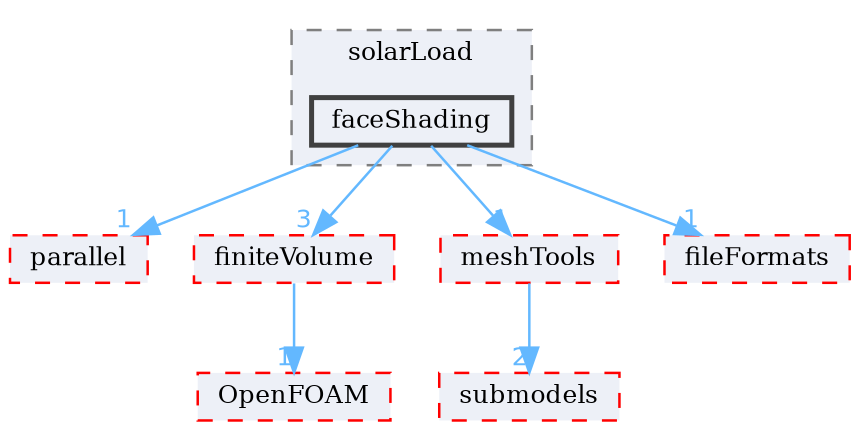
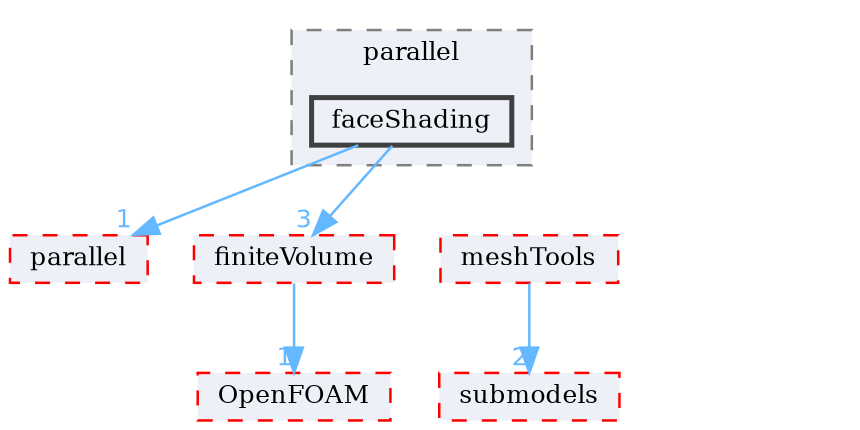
cluster "solarLoad": label "solarLoad" -> "parallel"
edge "faceShading" -> "meshTools": removed
node "fileFormats": removed
